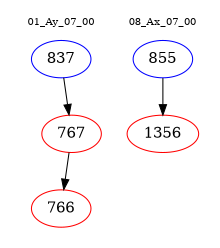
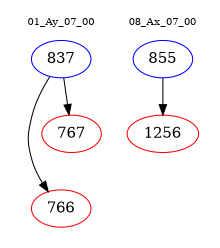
node "1356": label "1356" -> "1256"
edge "767" -> "766": now "837" -> "766"
